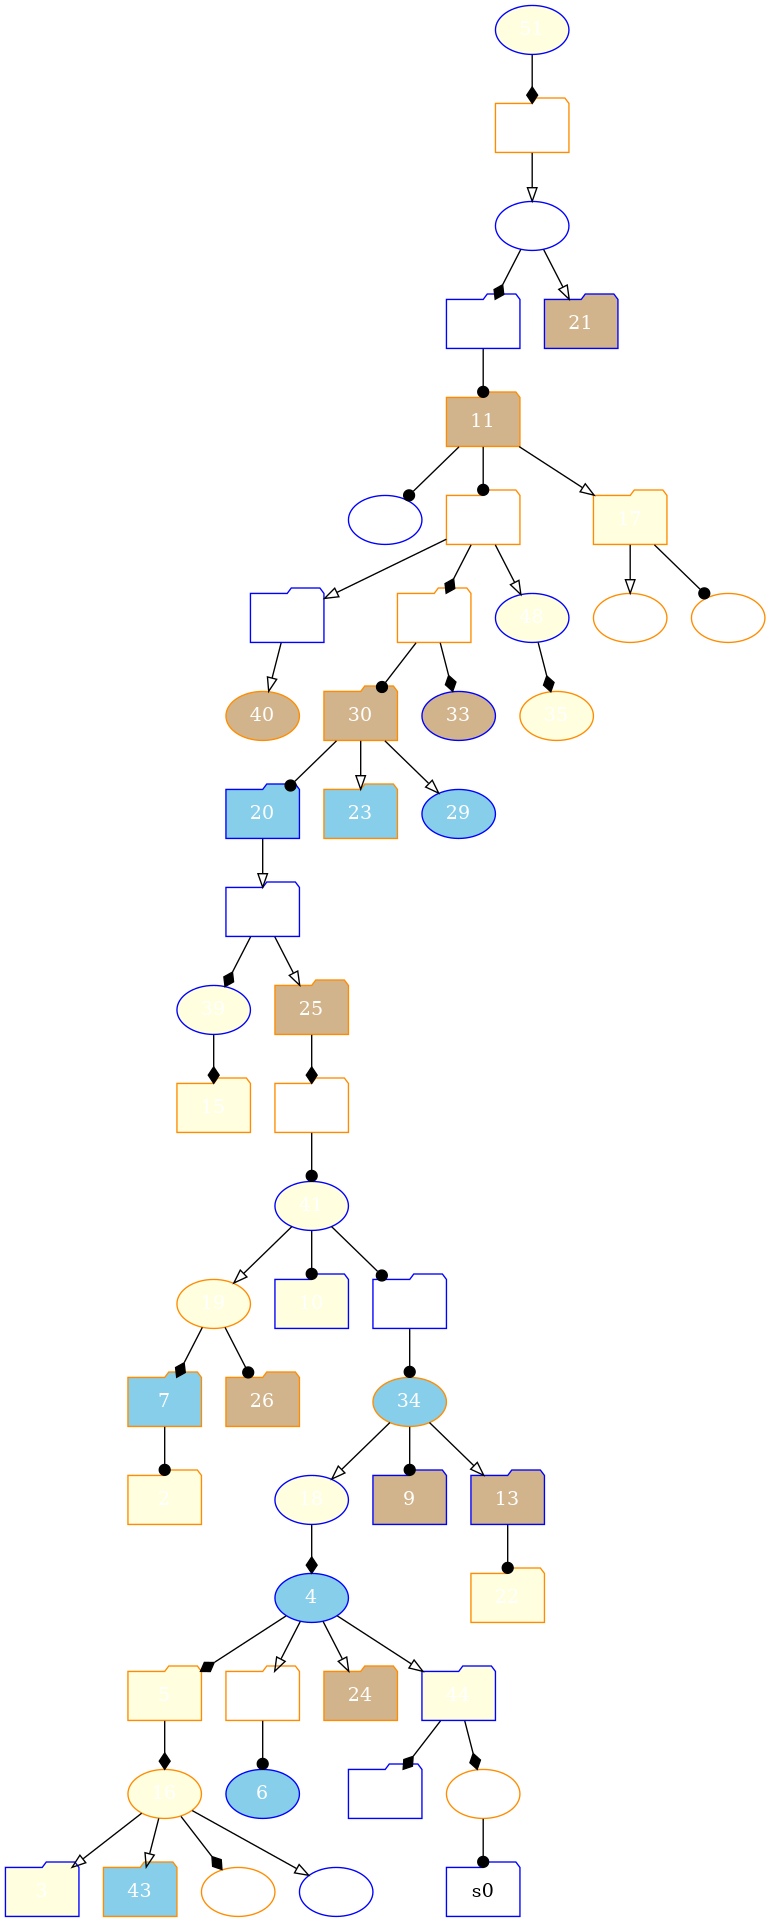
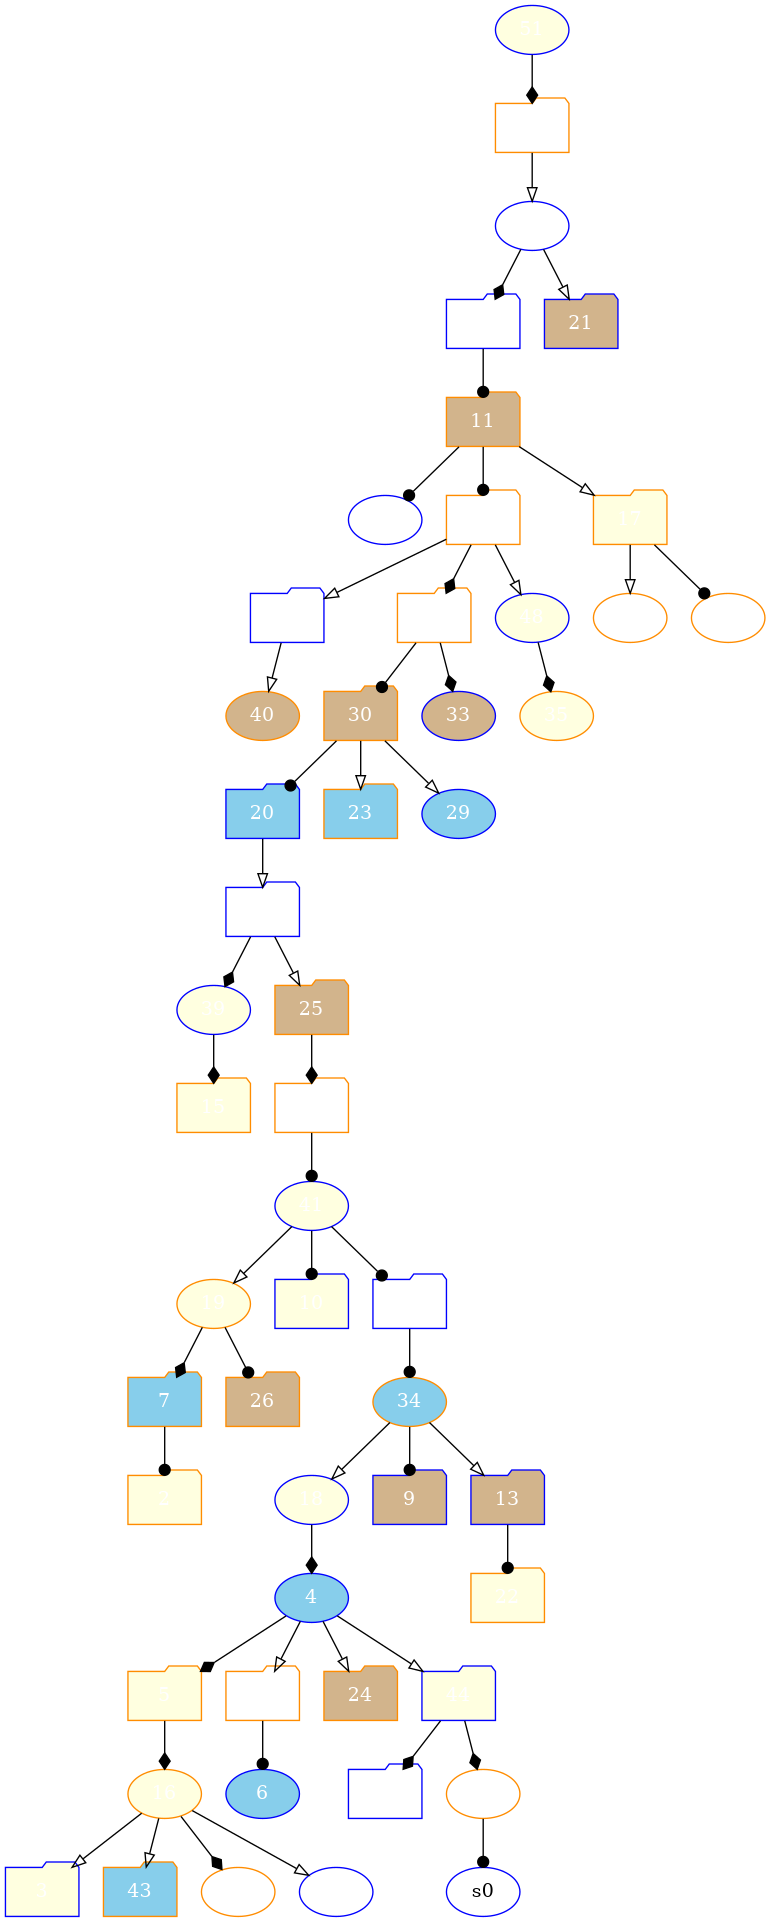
node "s0": shape folder -> ellipse
